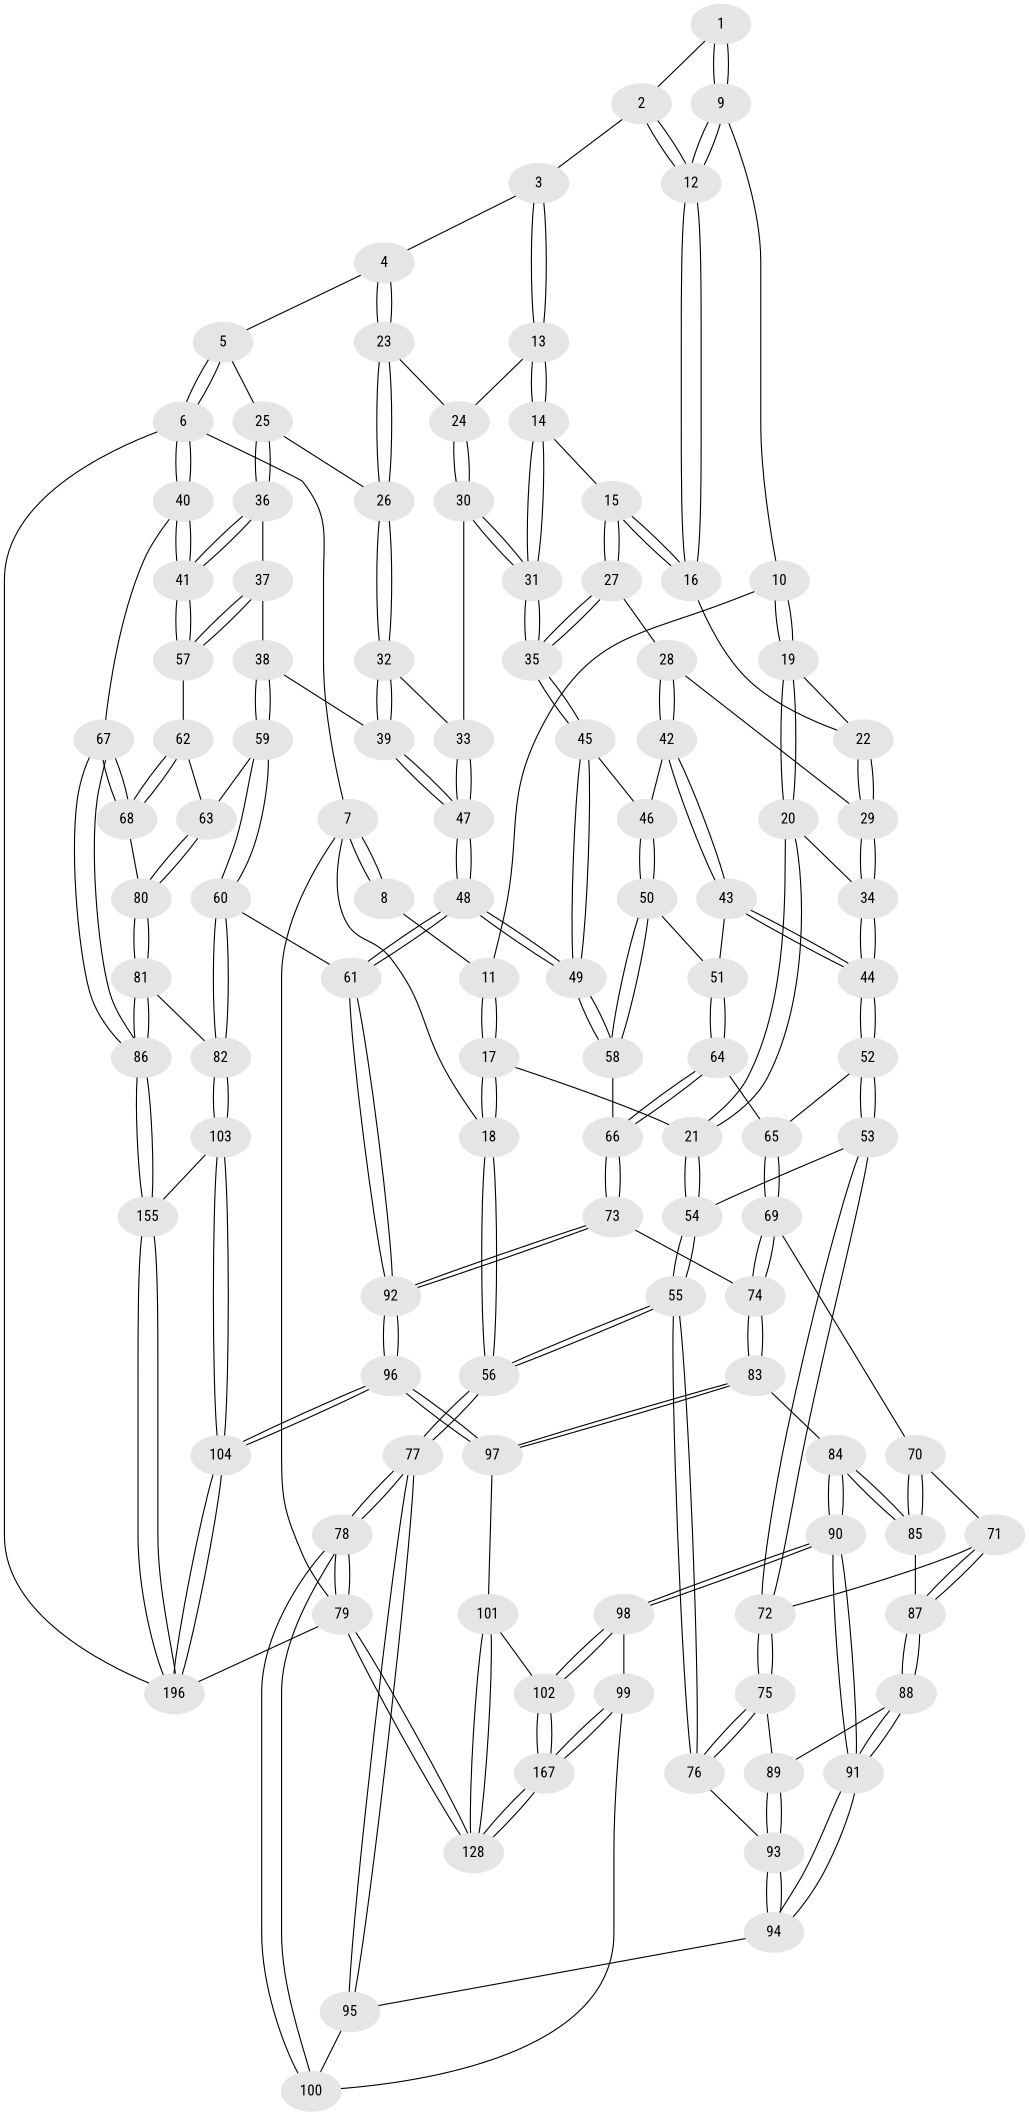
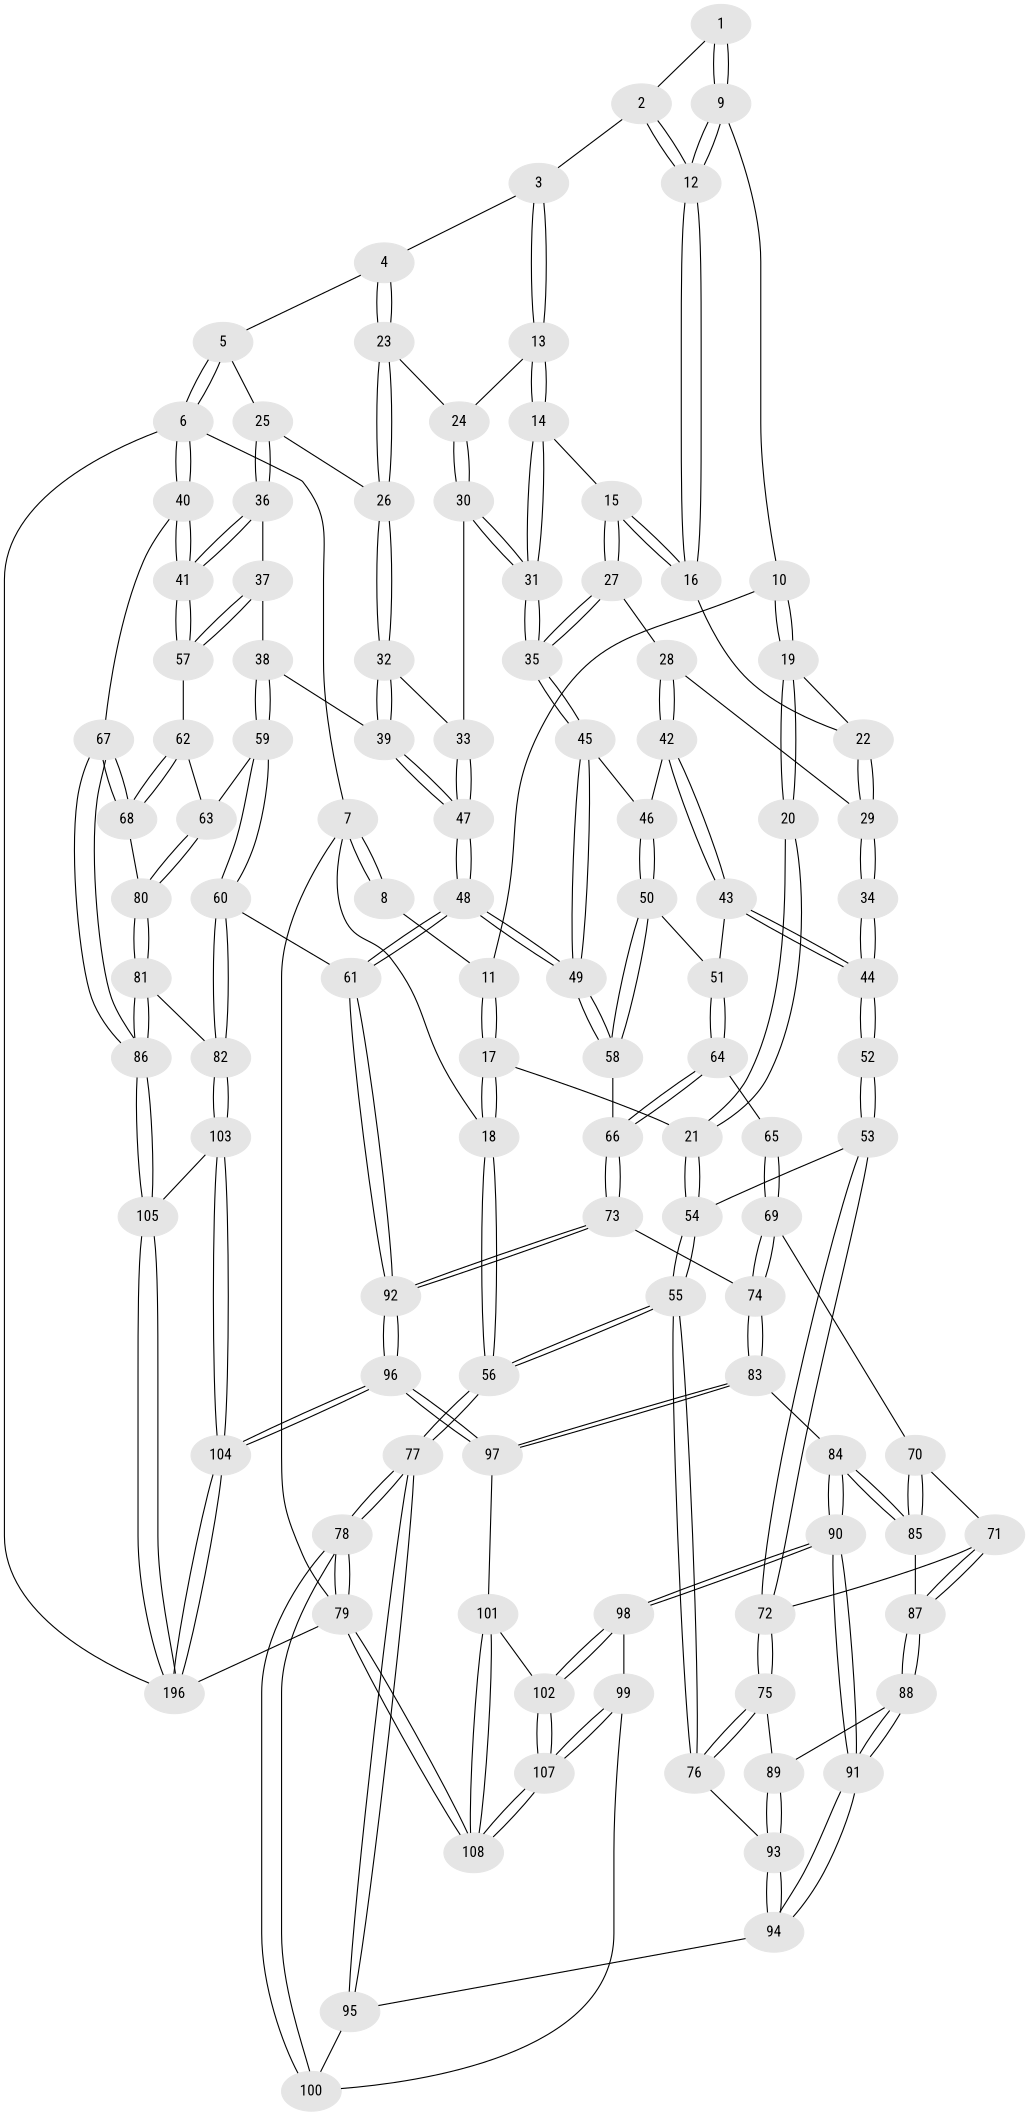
edge "20" -- "34": removed
edge "52" -- "65": removed
node "155": label "155" -> "105"
node "167": label "167" -> "107"
node "128": label "128" -> "108"
